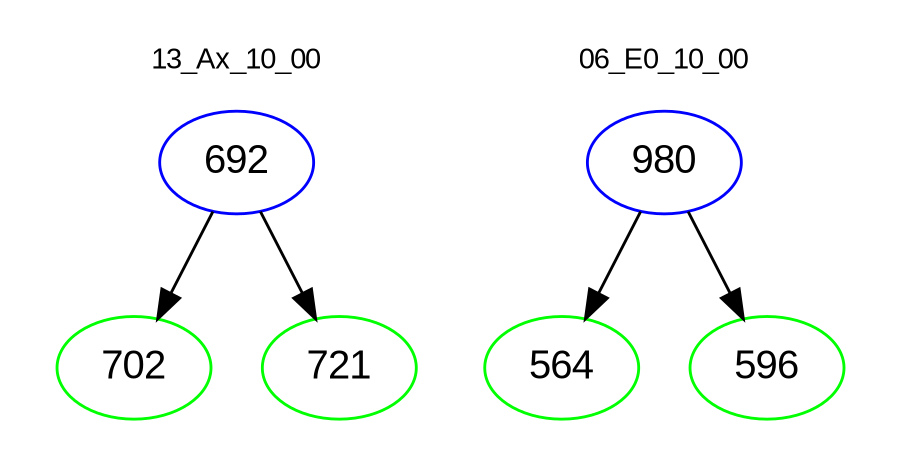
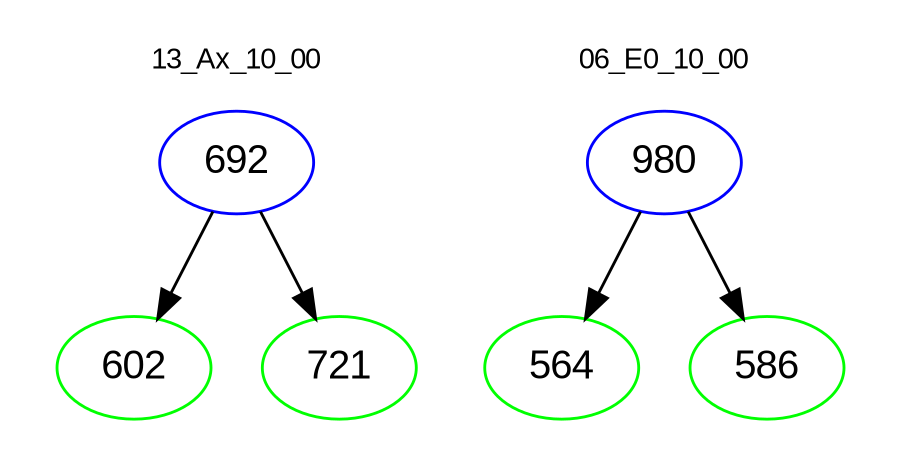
node "702": label "702" -> "602"
node "596": label "596" -> "586"
